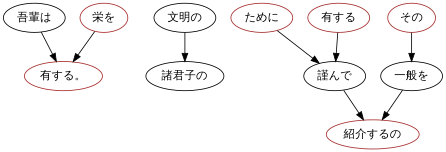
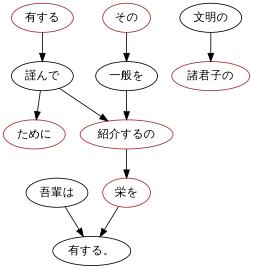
edge "ために" -> "謹んで": reversed
node "有する。": color brown -> black
node "諸君子の": color black -> brown
edge "紹介するの" -> "栄を": added
